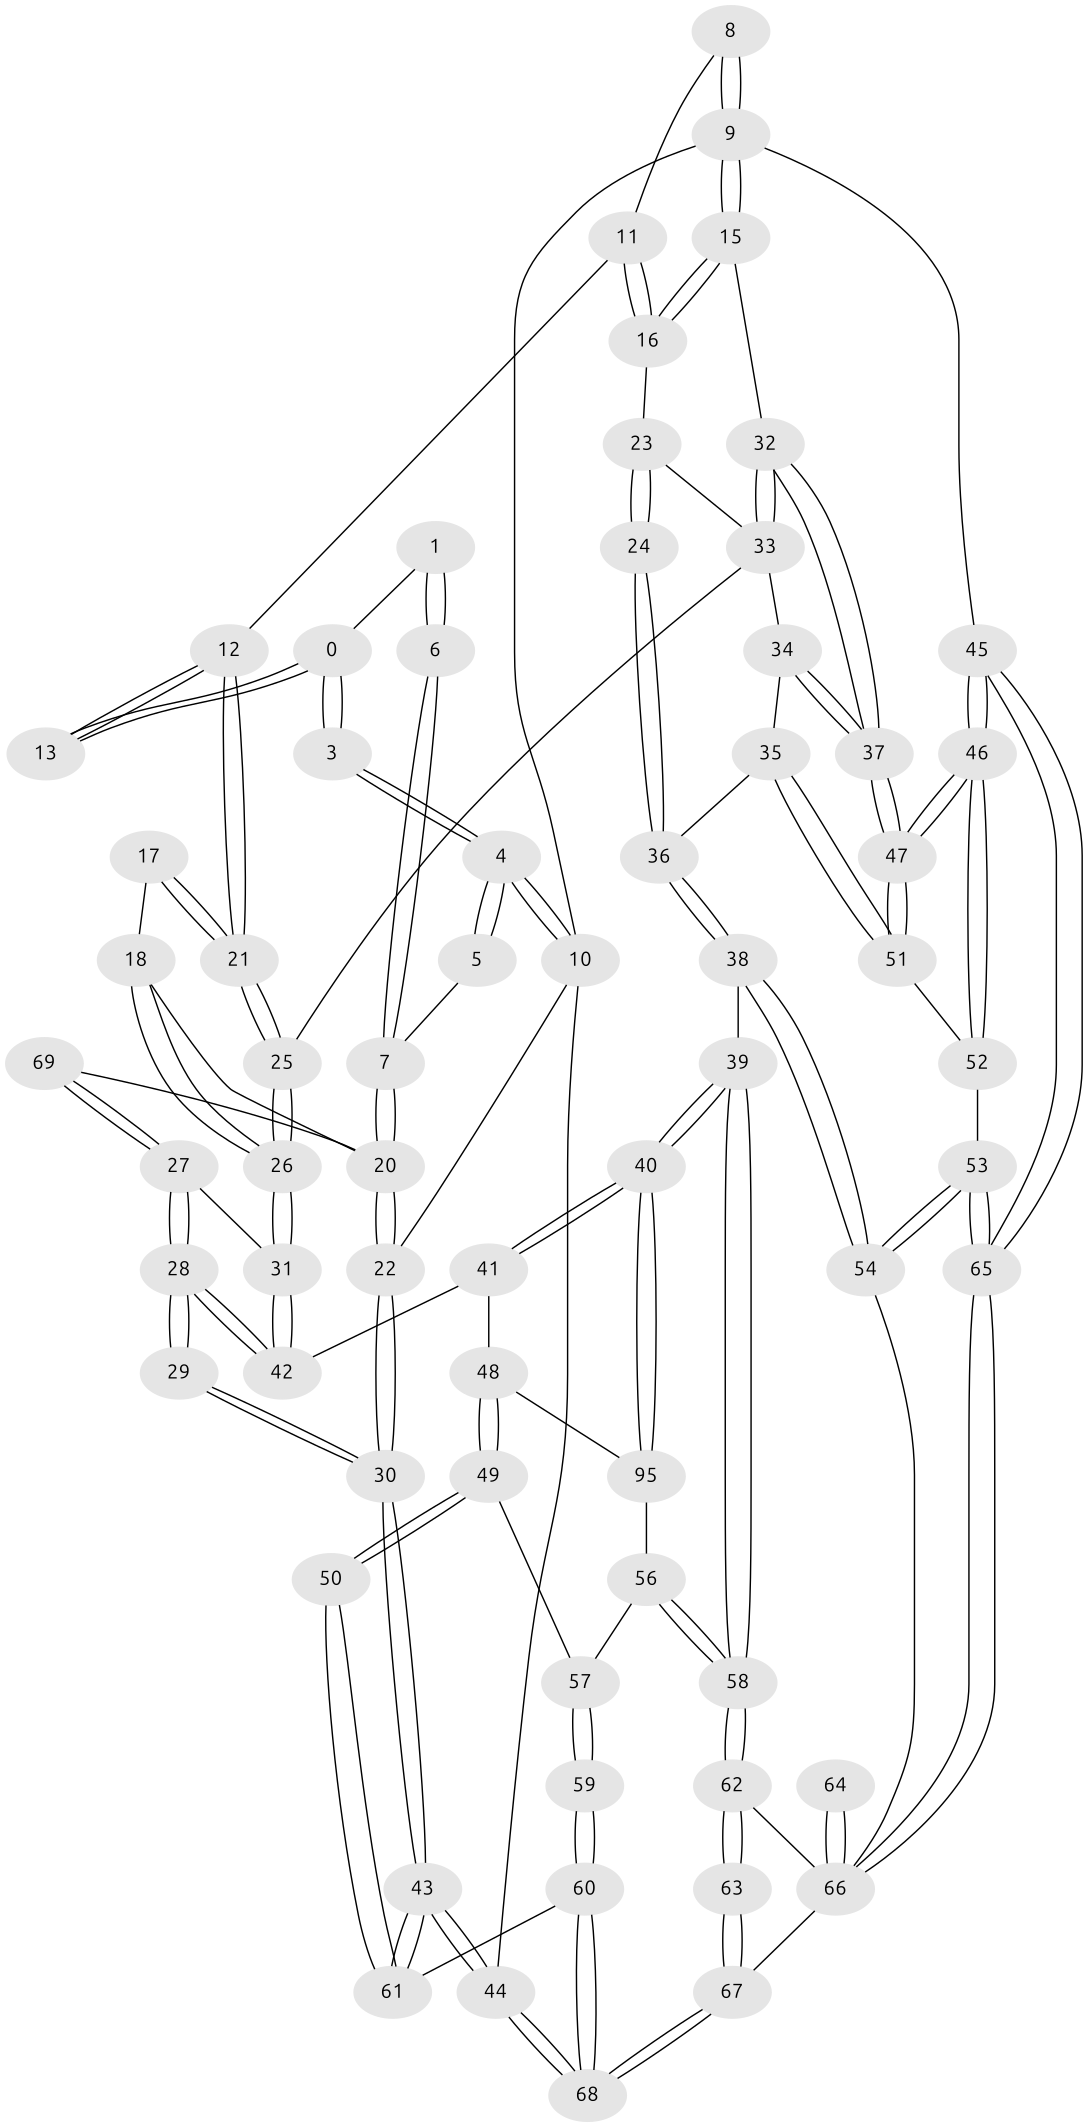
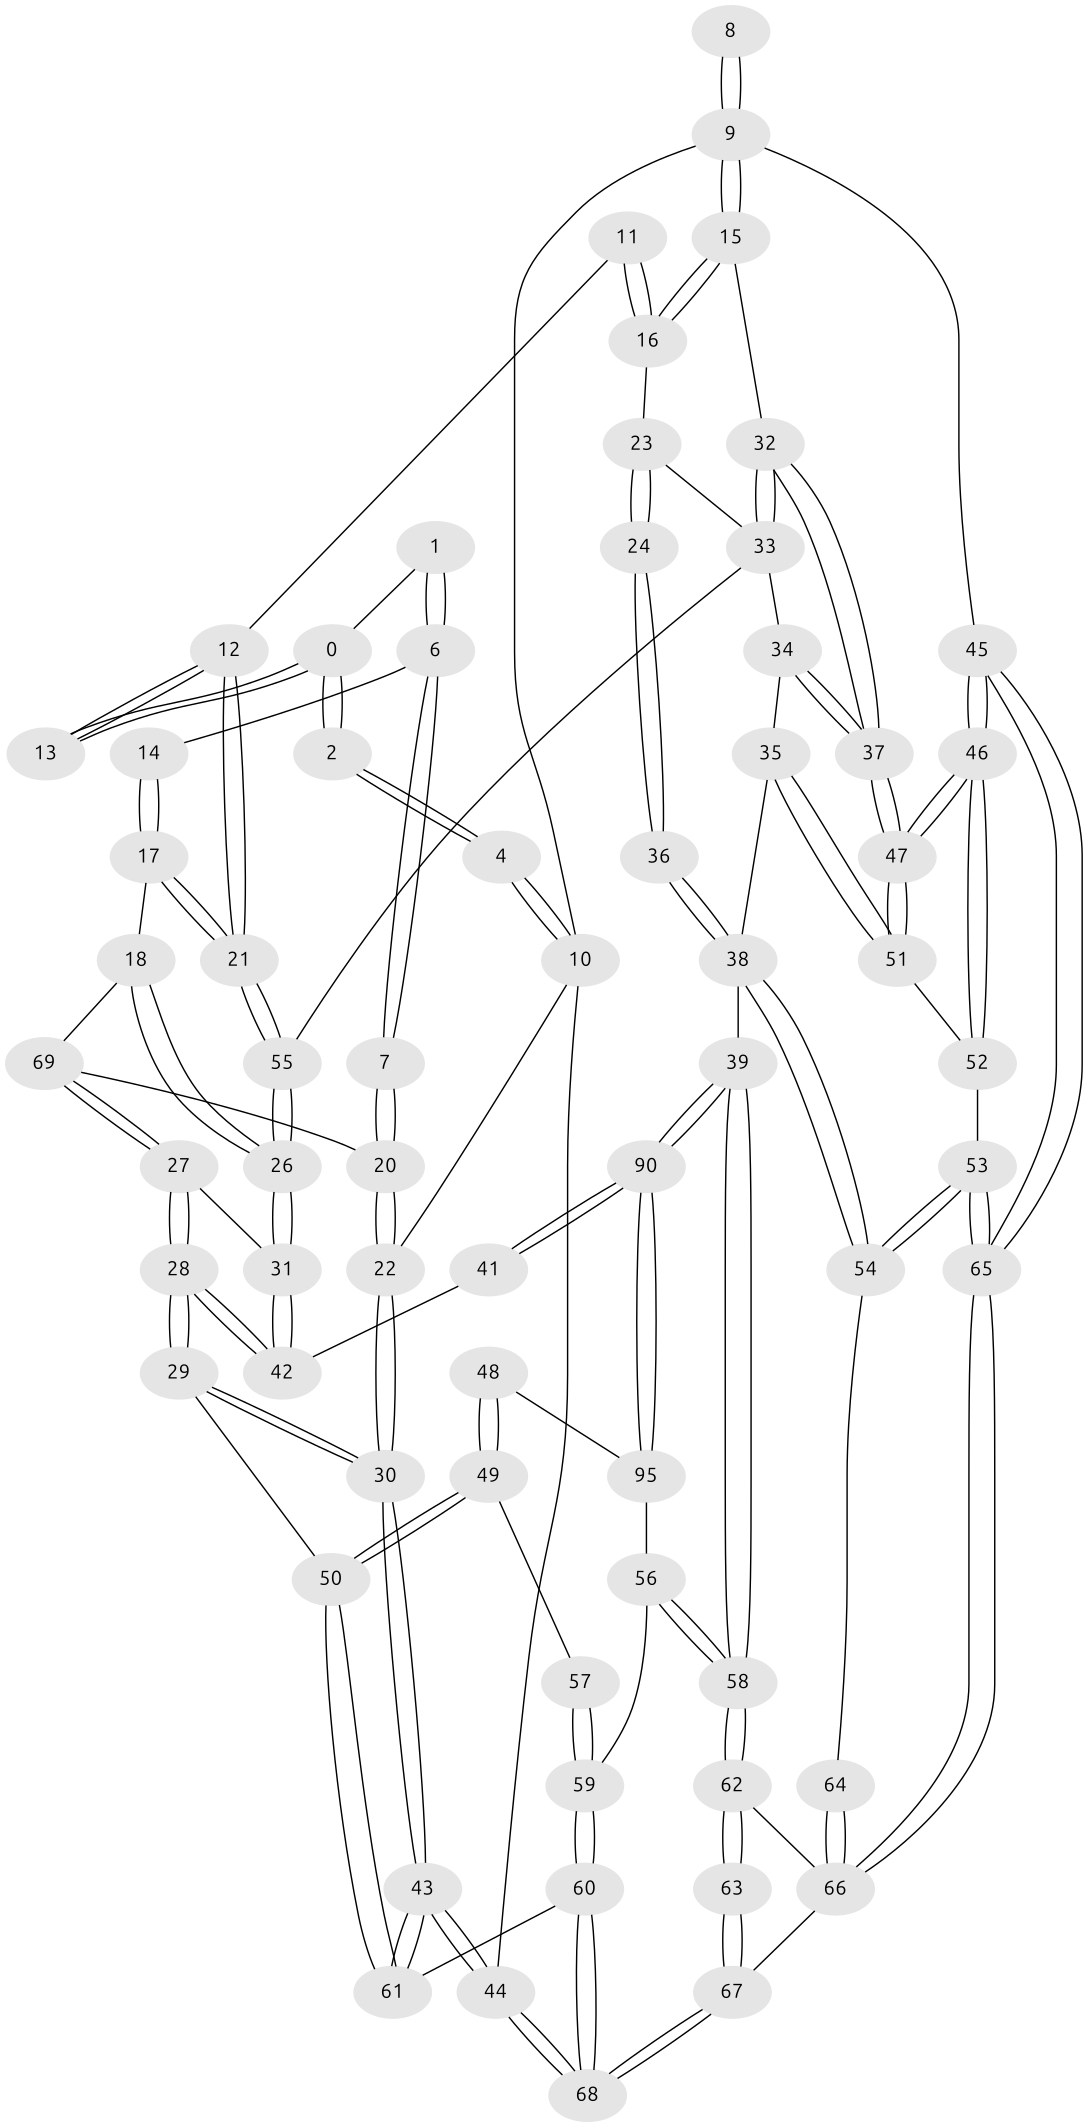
edge "8" -- "11": removed
node "14": added
node "3": label "3" -> "2"
edge "35" -- "36": now "35" -- "38"
node "5": removed
node "25": label "25" -> "55"
edge "18" -- "20": now "18" -- "69"
node "40": label "40" -> "90"
edge "41" -- "48": removed
edge "29" -- "50": added
edge "54" -- "66": now "54" -- "64"
edge "56" -- "57": now "56" -- "59"
